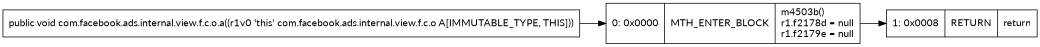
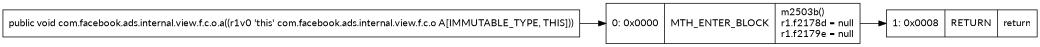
node "0: 0x0000": text "m4503b()" -> "m2503b()"
